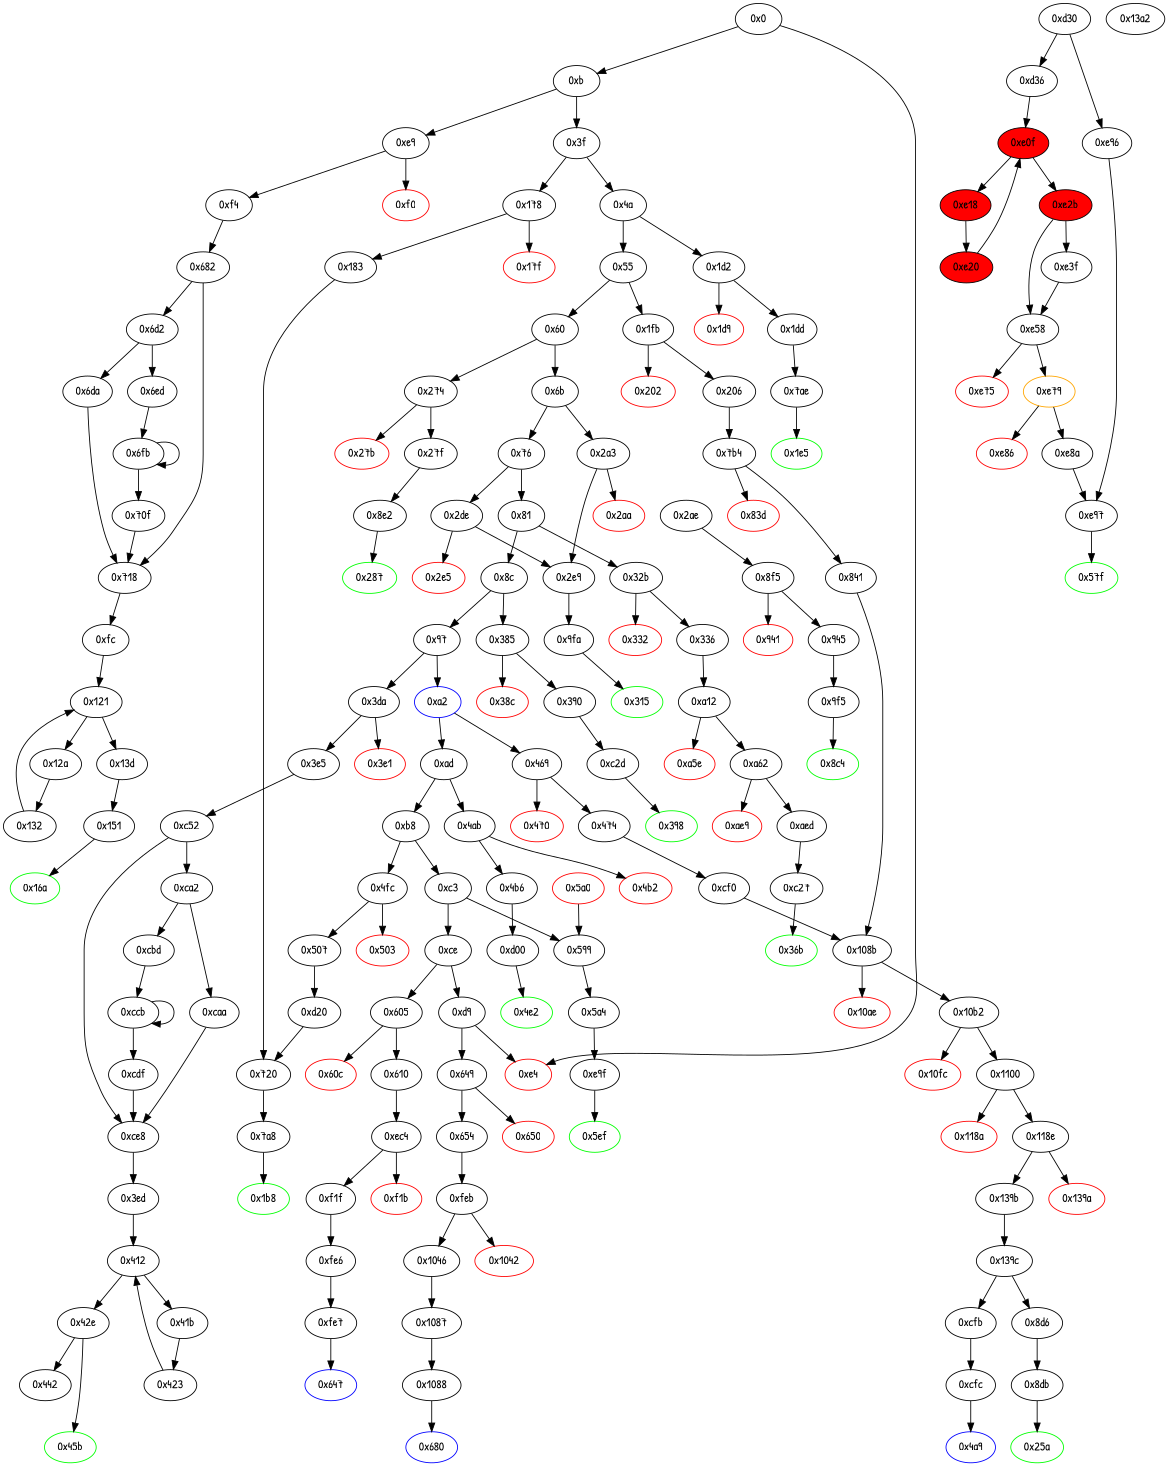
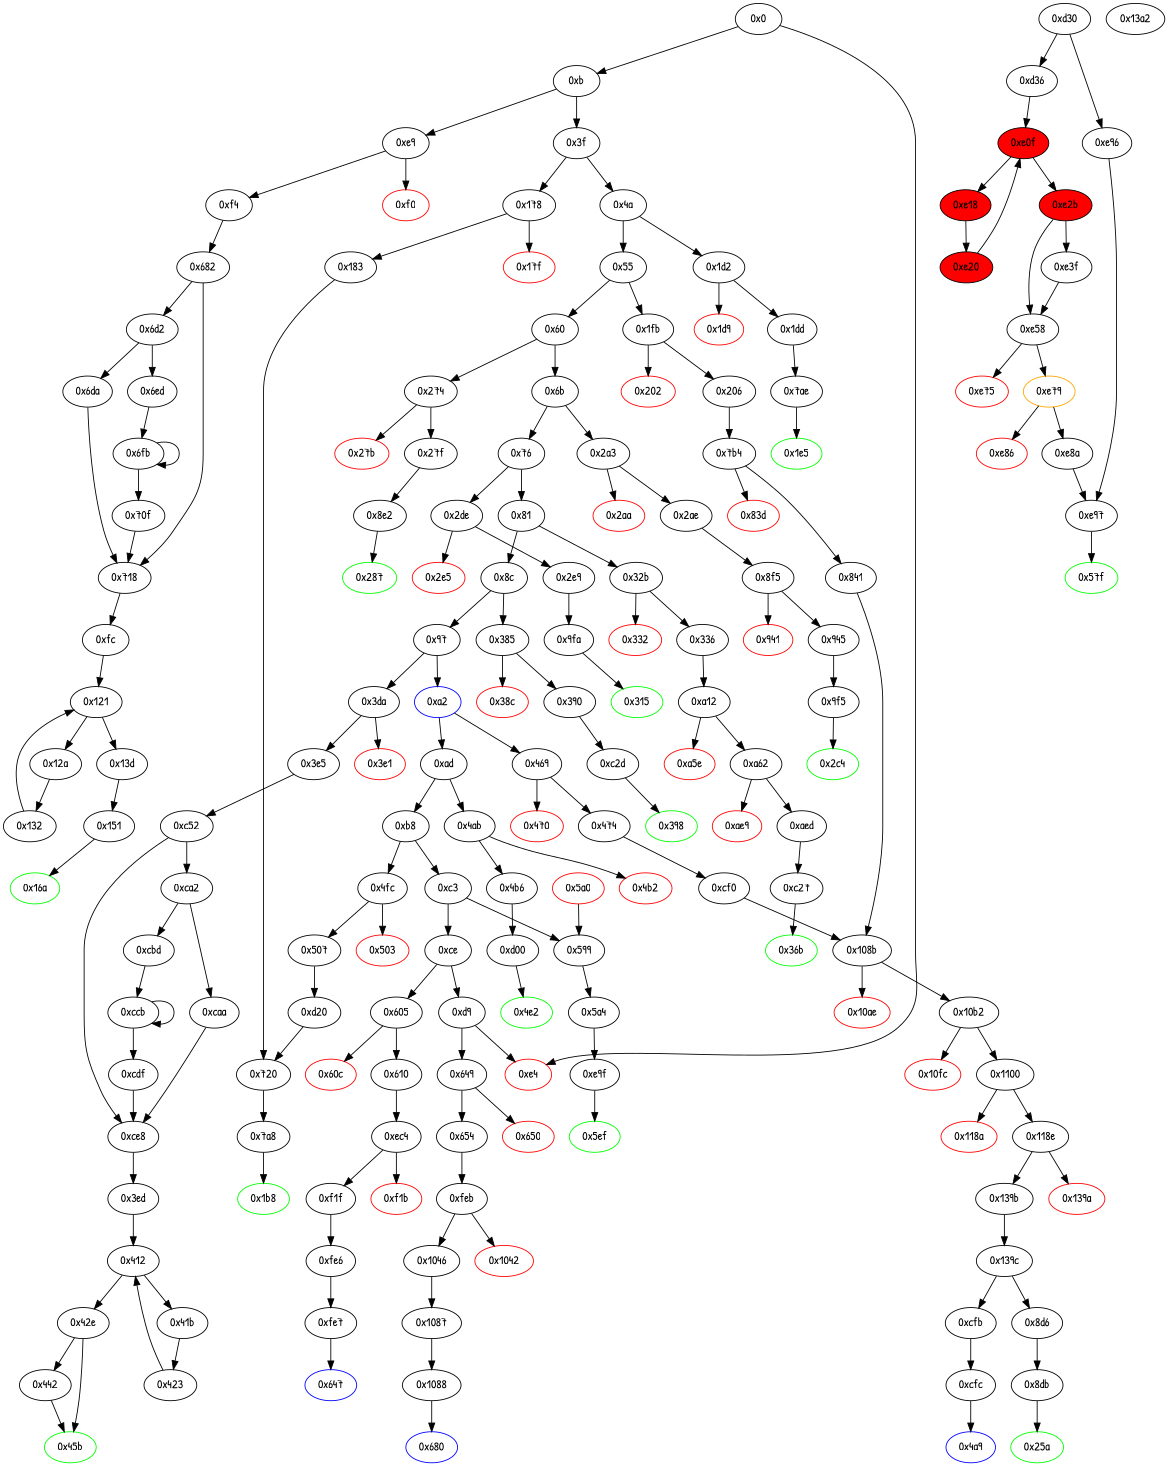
edge "0x2a3" -> "0x2e9": now "0x2a3" -> "0x2ae"
node "0x8c4": label "0x8c4" -> "0x2c4"
edge "0x442" -> "0x45b": added
